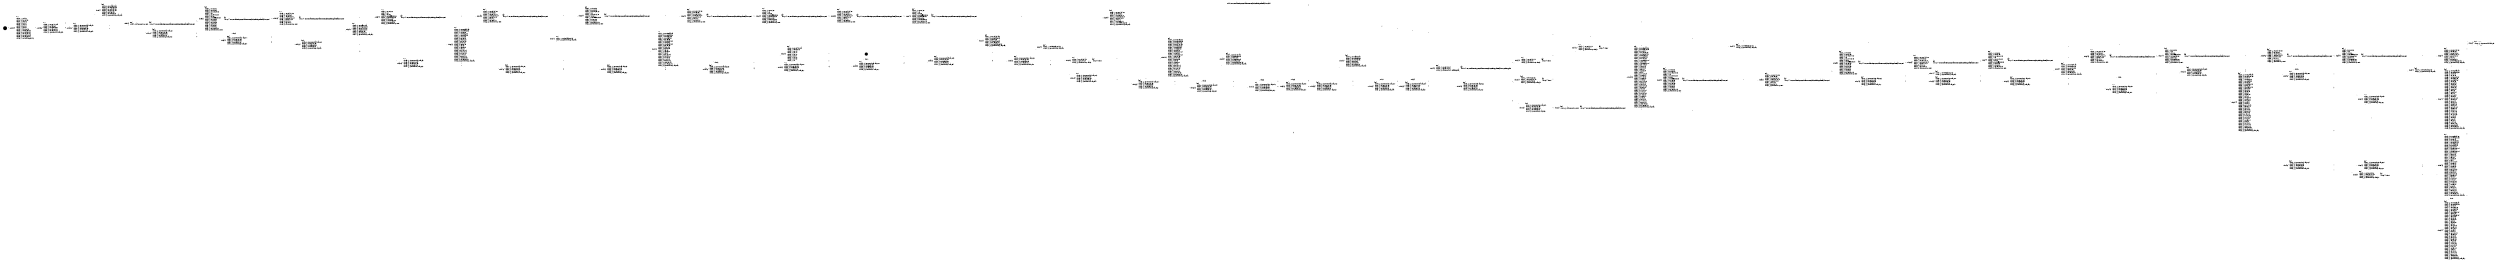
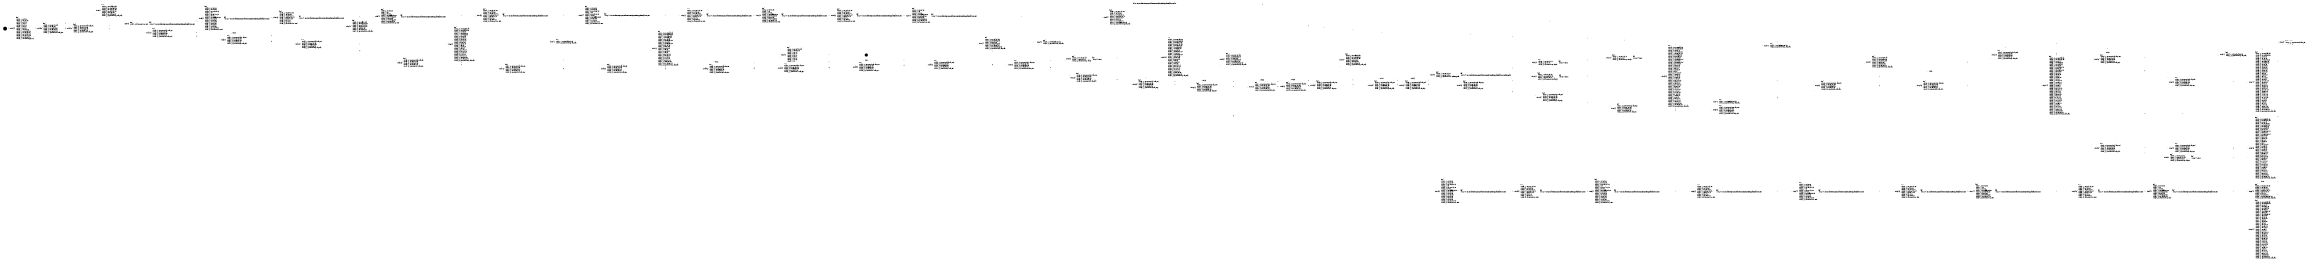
node "0x402276 [5]": removed
